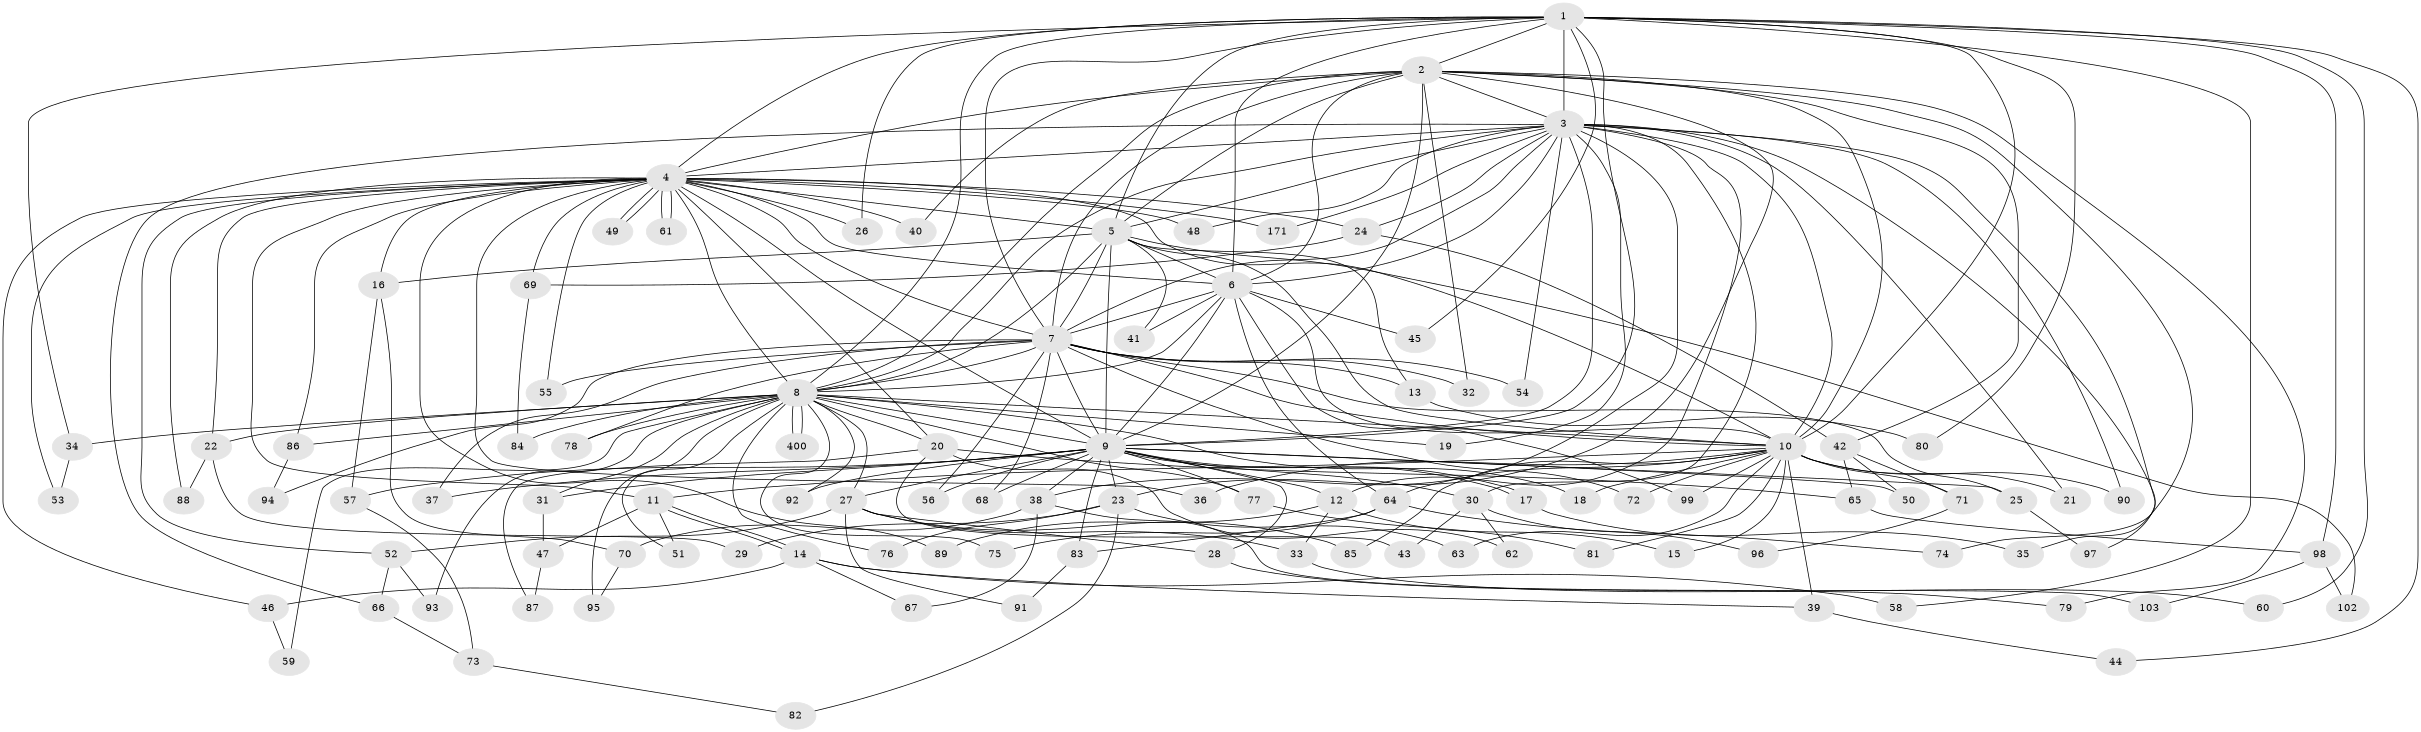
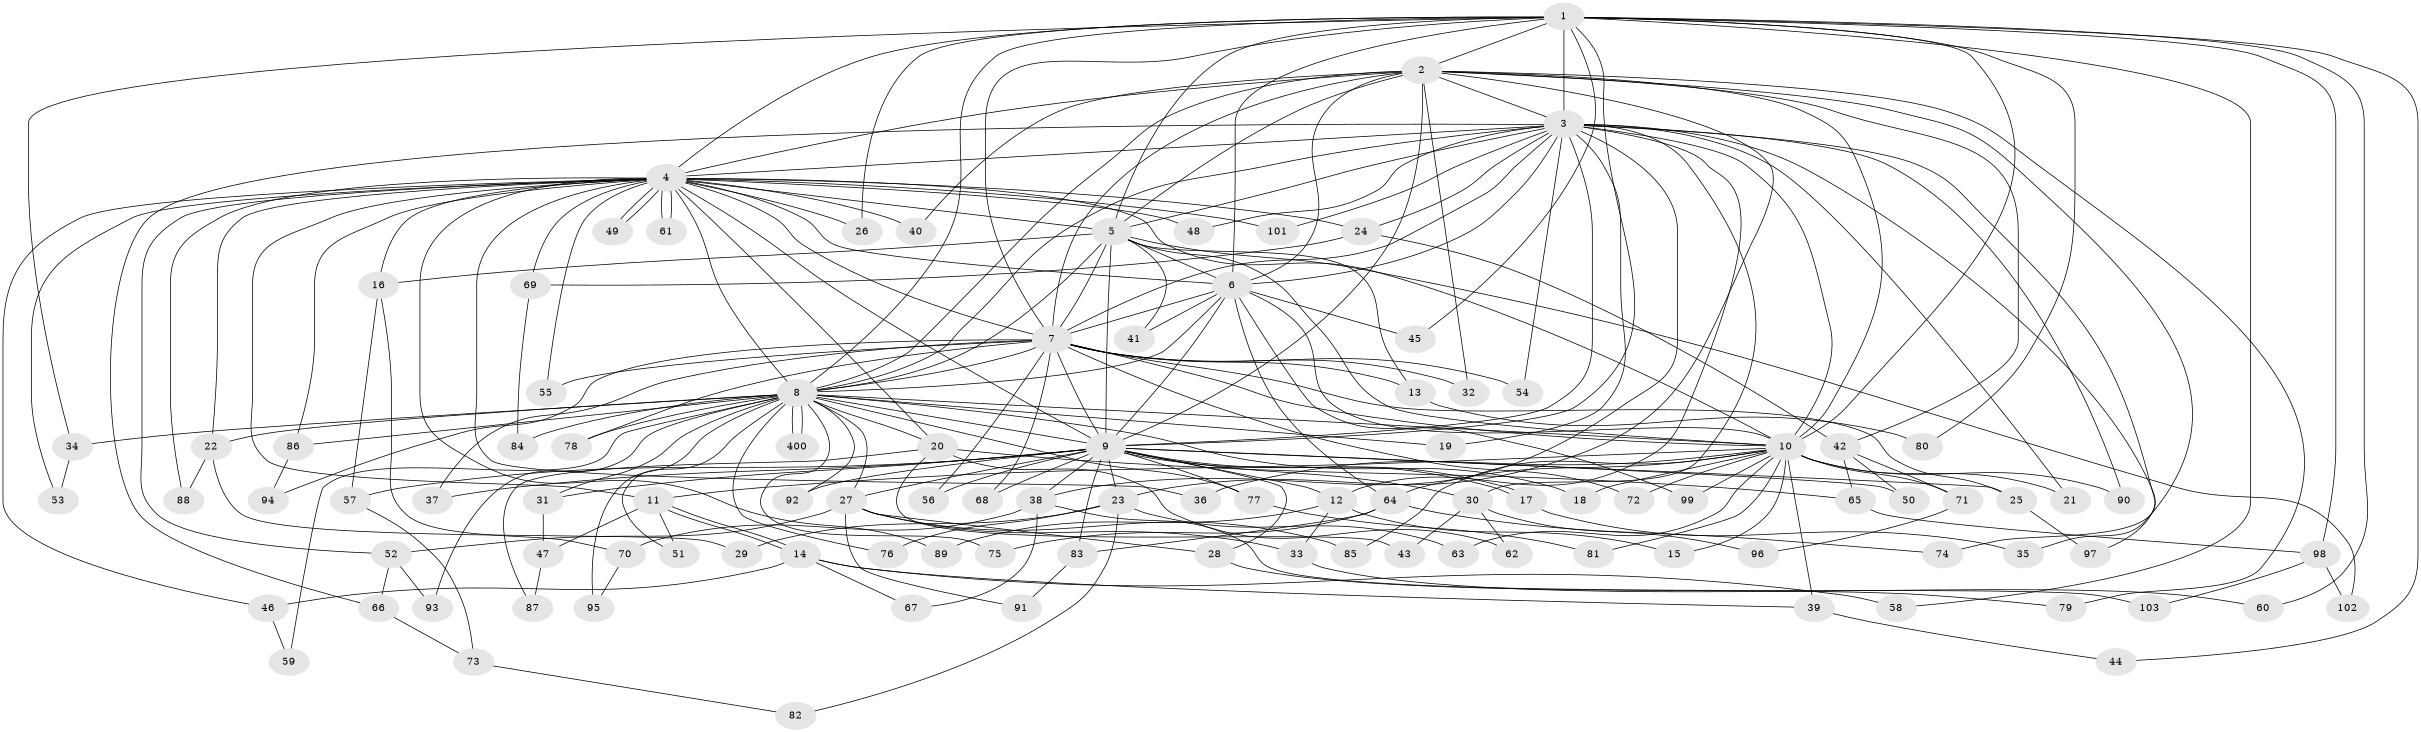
node "171": label "171" -> "101"
